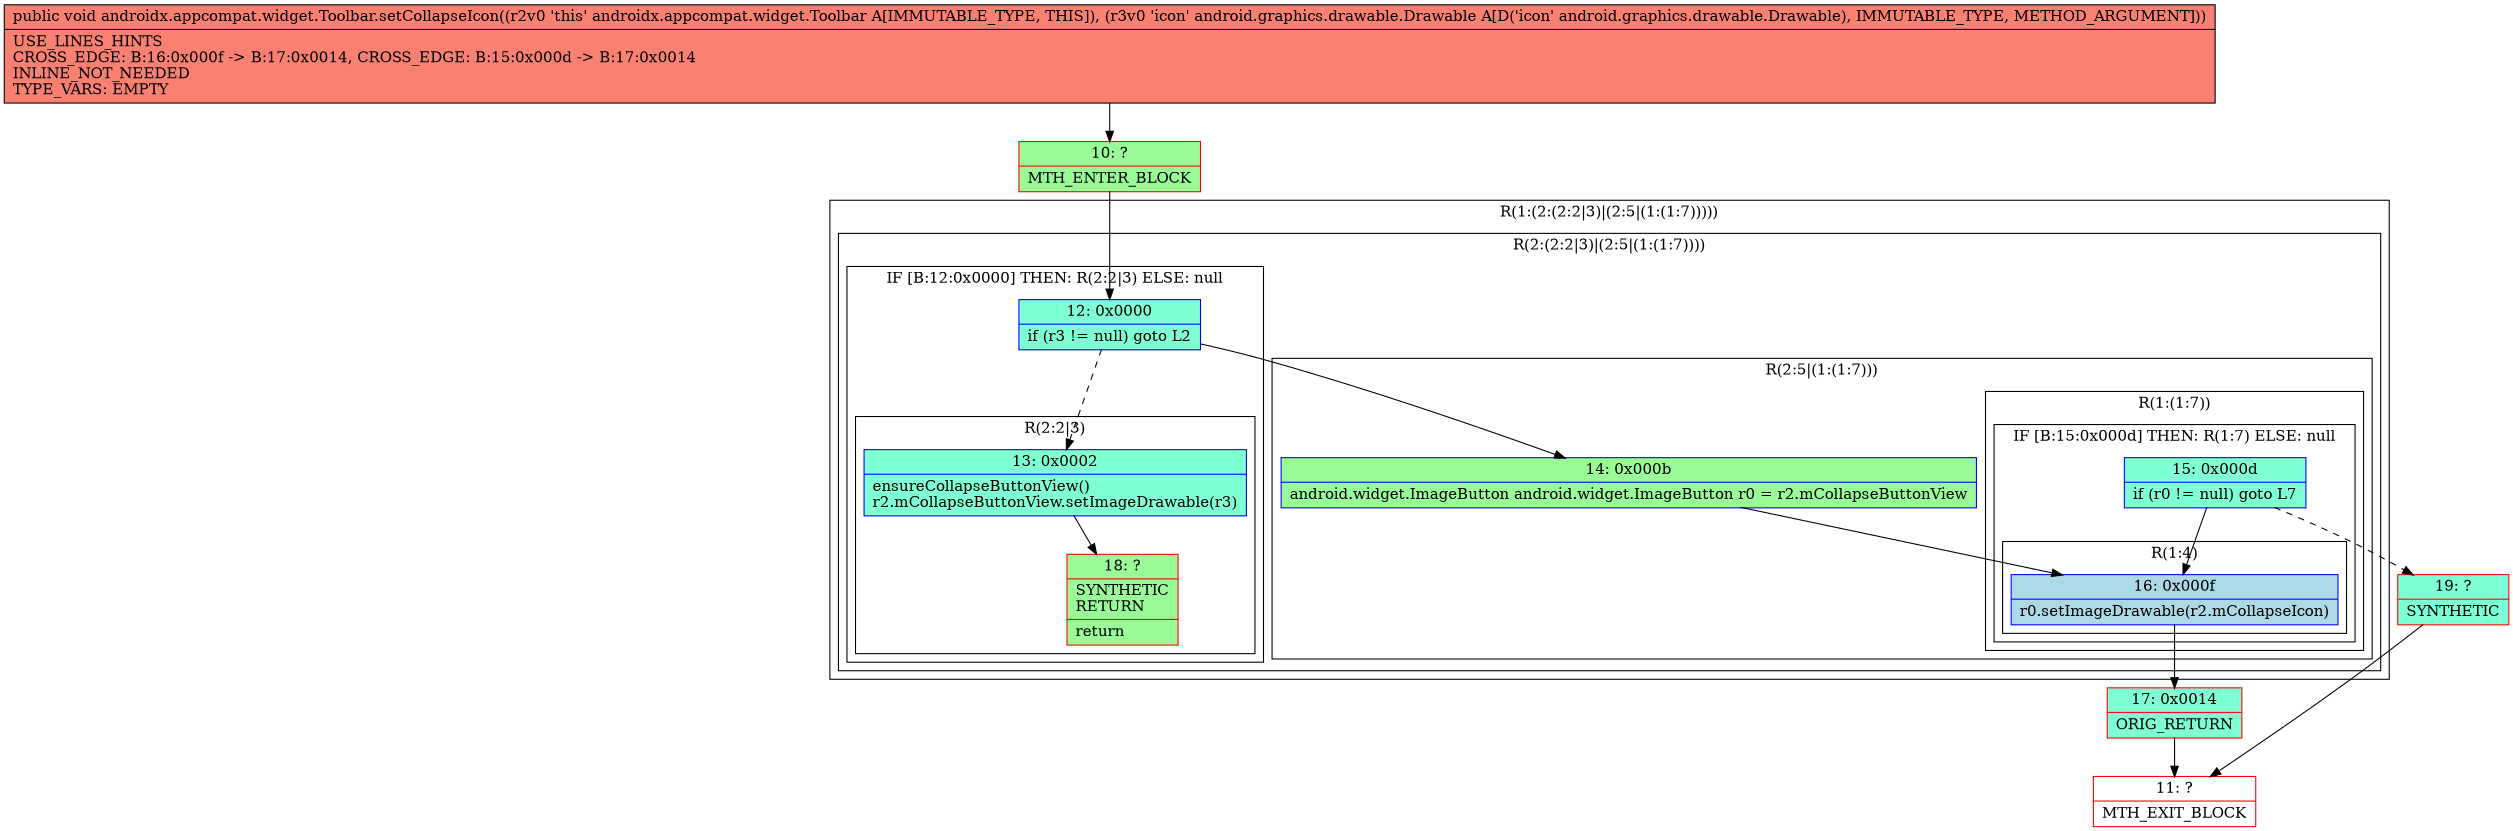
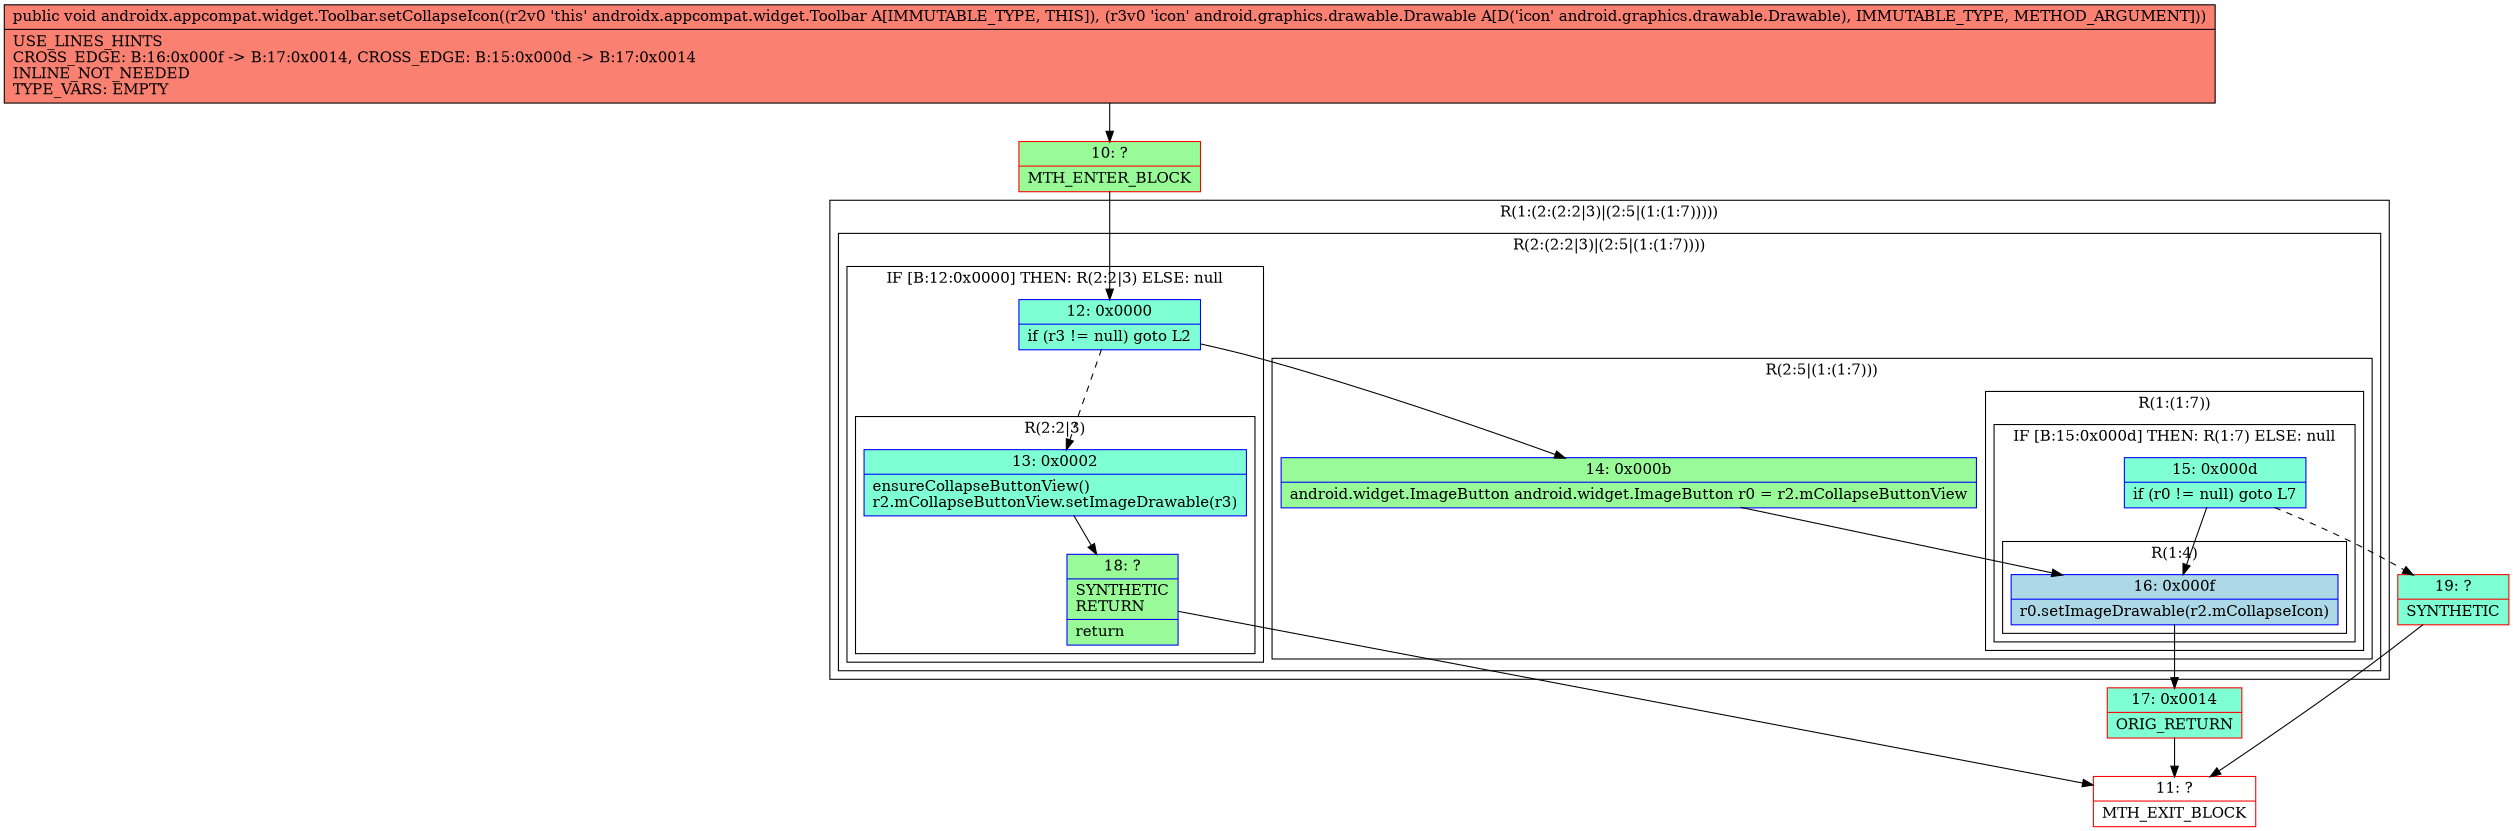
node "18: ?": color red -> blue
edge "18: ?" -> "11: ?": added
